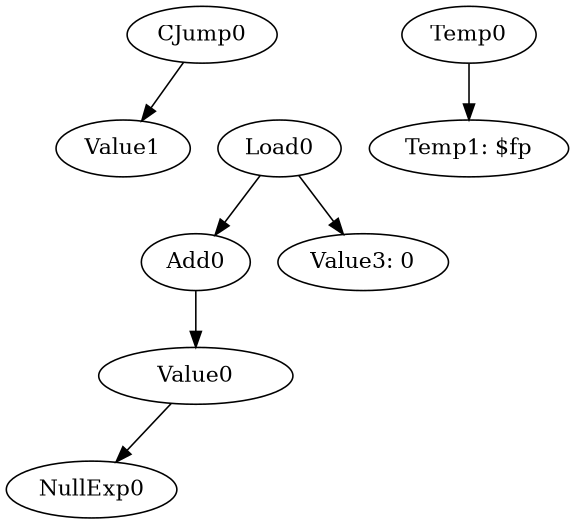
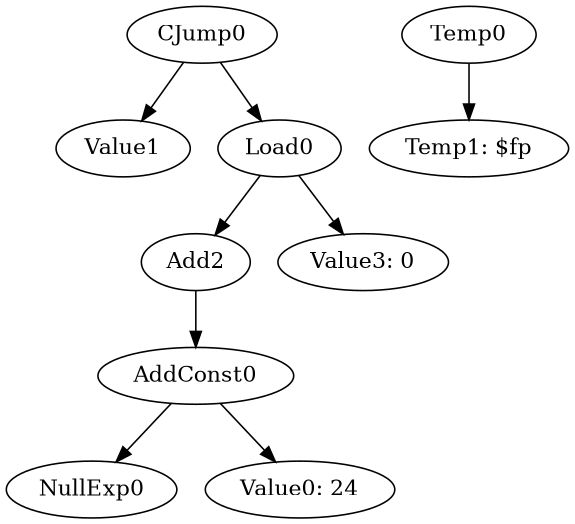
edge "CJump0" -> "Load0": added
node "Add0": label "Add0" -> "Add2"
node "Value0": label "Value0" -> "AddConst0"
node "Value0: 24": added
